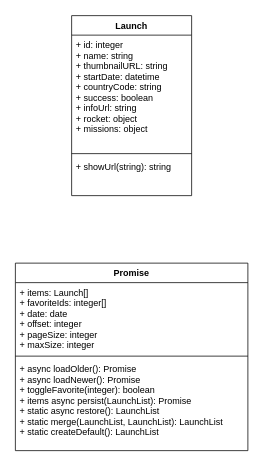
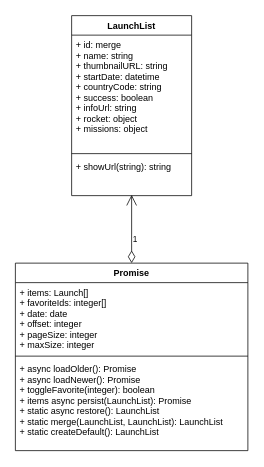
node "Launch": label "Launch" -> "LaunchList"
node "+ id: integer + name: string + thumbnailURL: string + startDate: datetime + countryCode: string + success: boolean + infoUrl: string + rocket: object + missions: object": label "+ id: integer + name: string + thumbnailURL: string + startDate: datetime + countryCode: string + success: boolean + infoUrl: string + rocket: object + missions: object" -> "+ id: merge + name: string + thumbnailURL: string + startDate: datetime + countryCode: string + success: boolean + infoUrl: string + rocket: object + missions: object"
edge "+ showUrl(string): string" -- "Promise": added, label "1"
